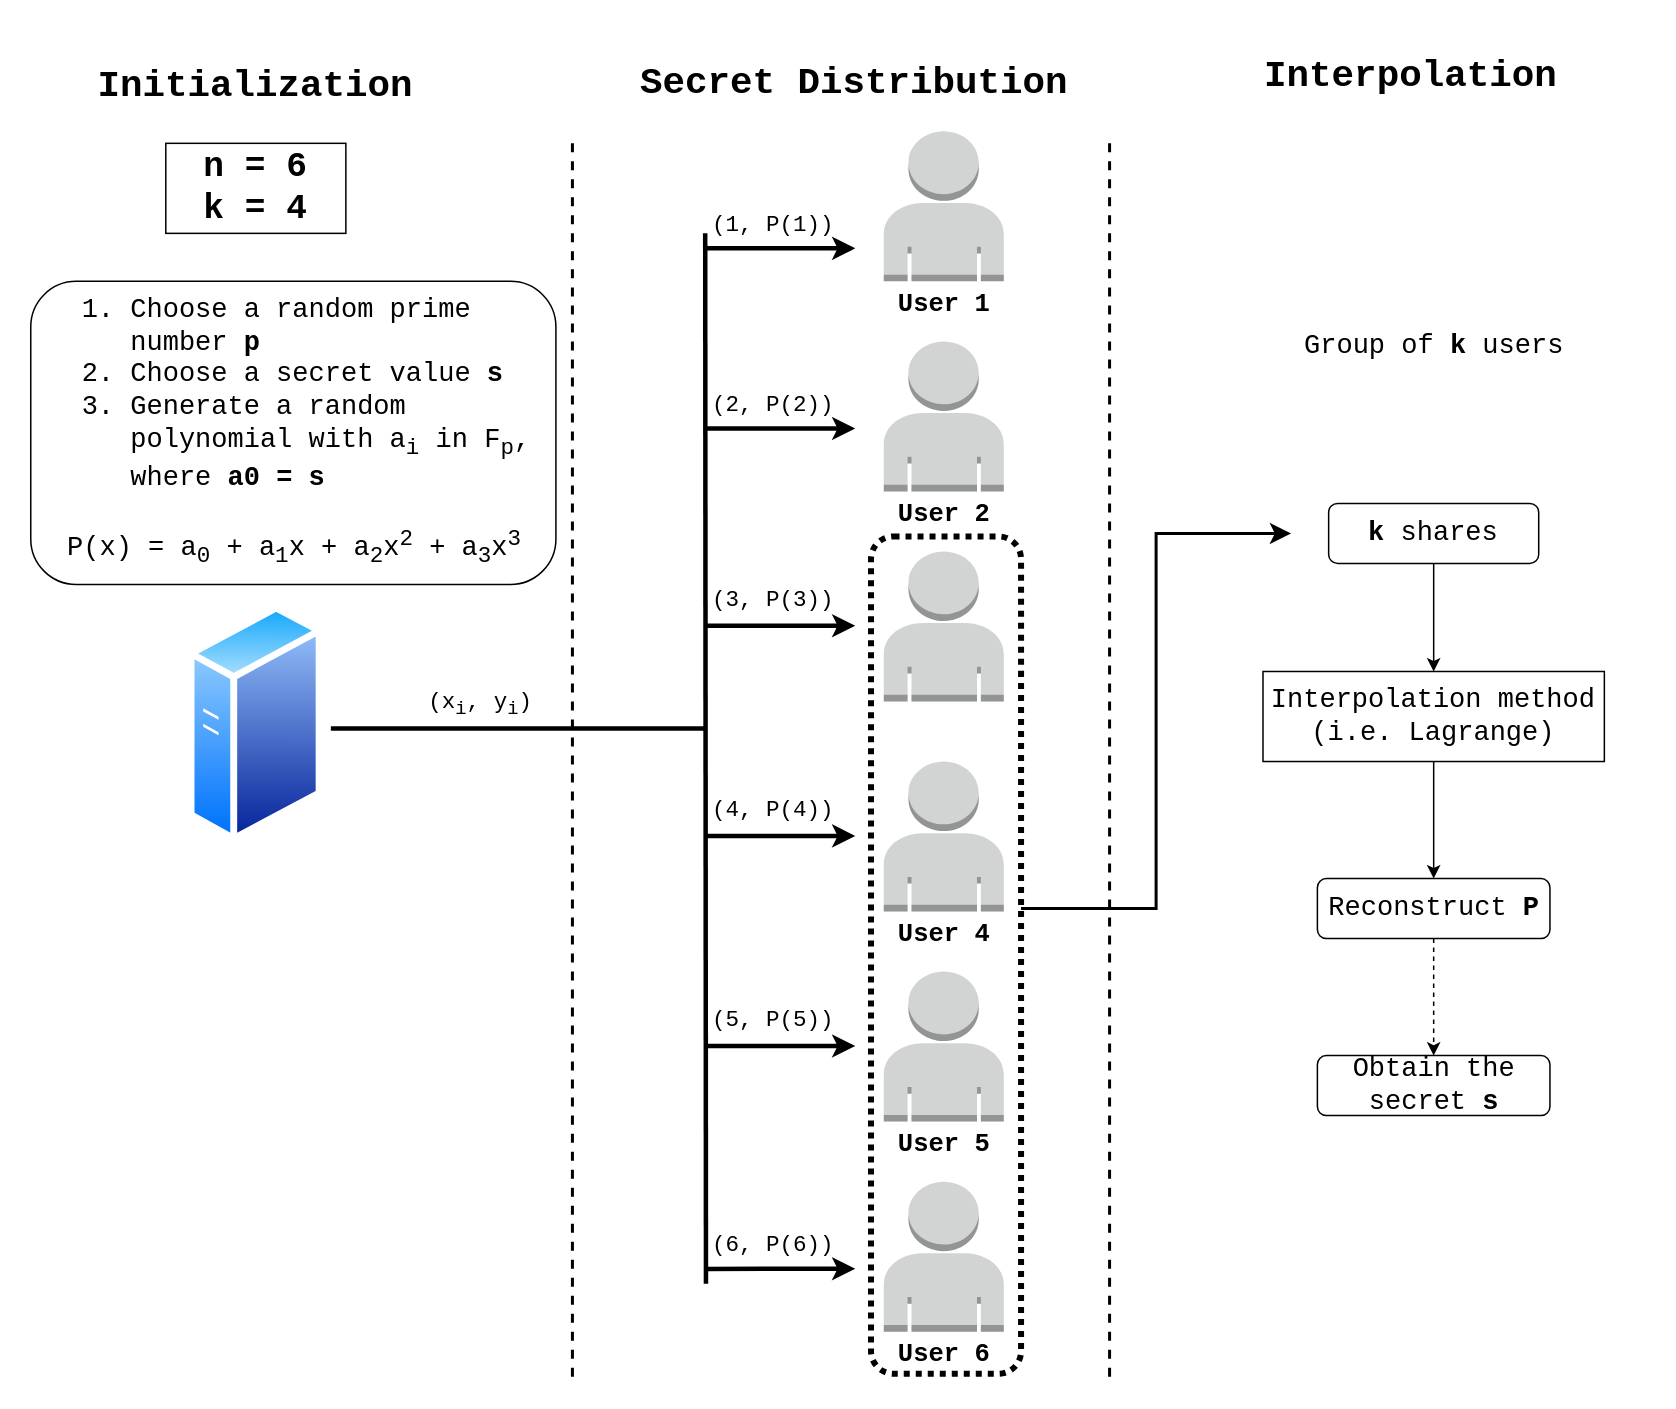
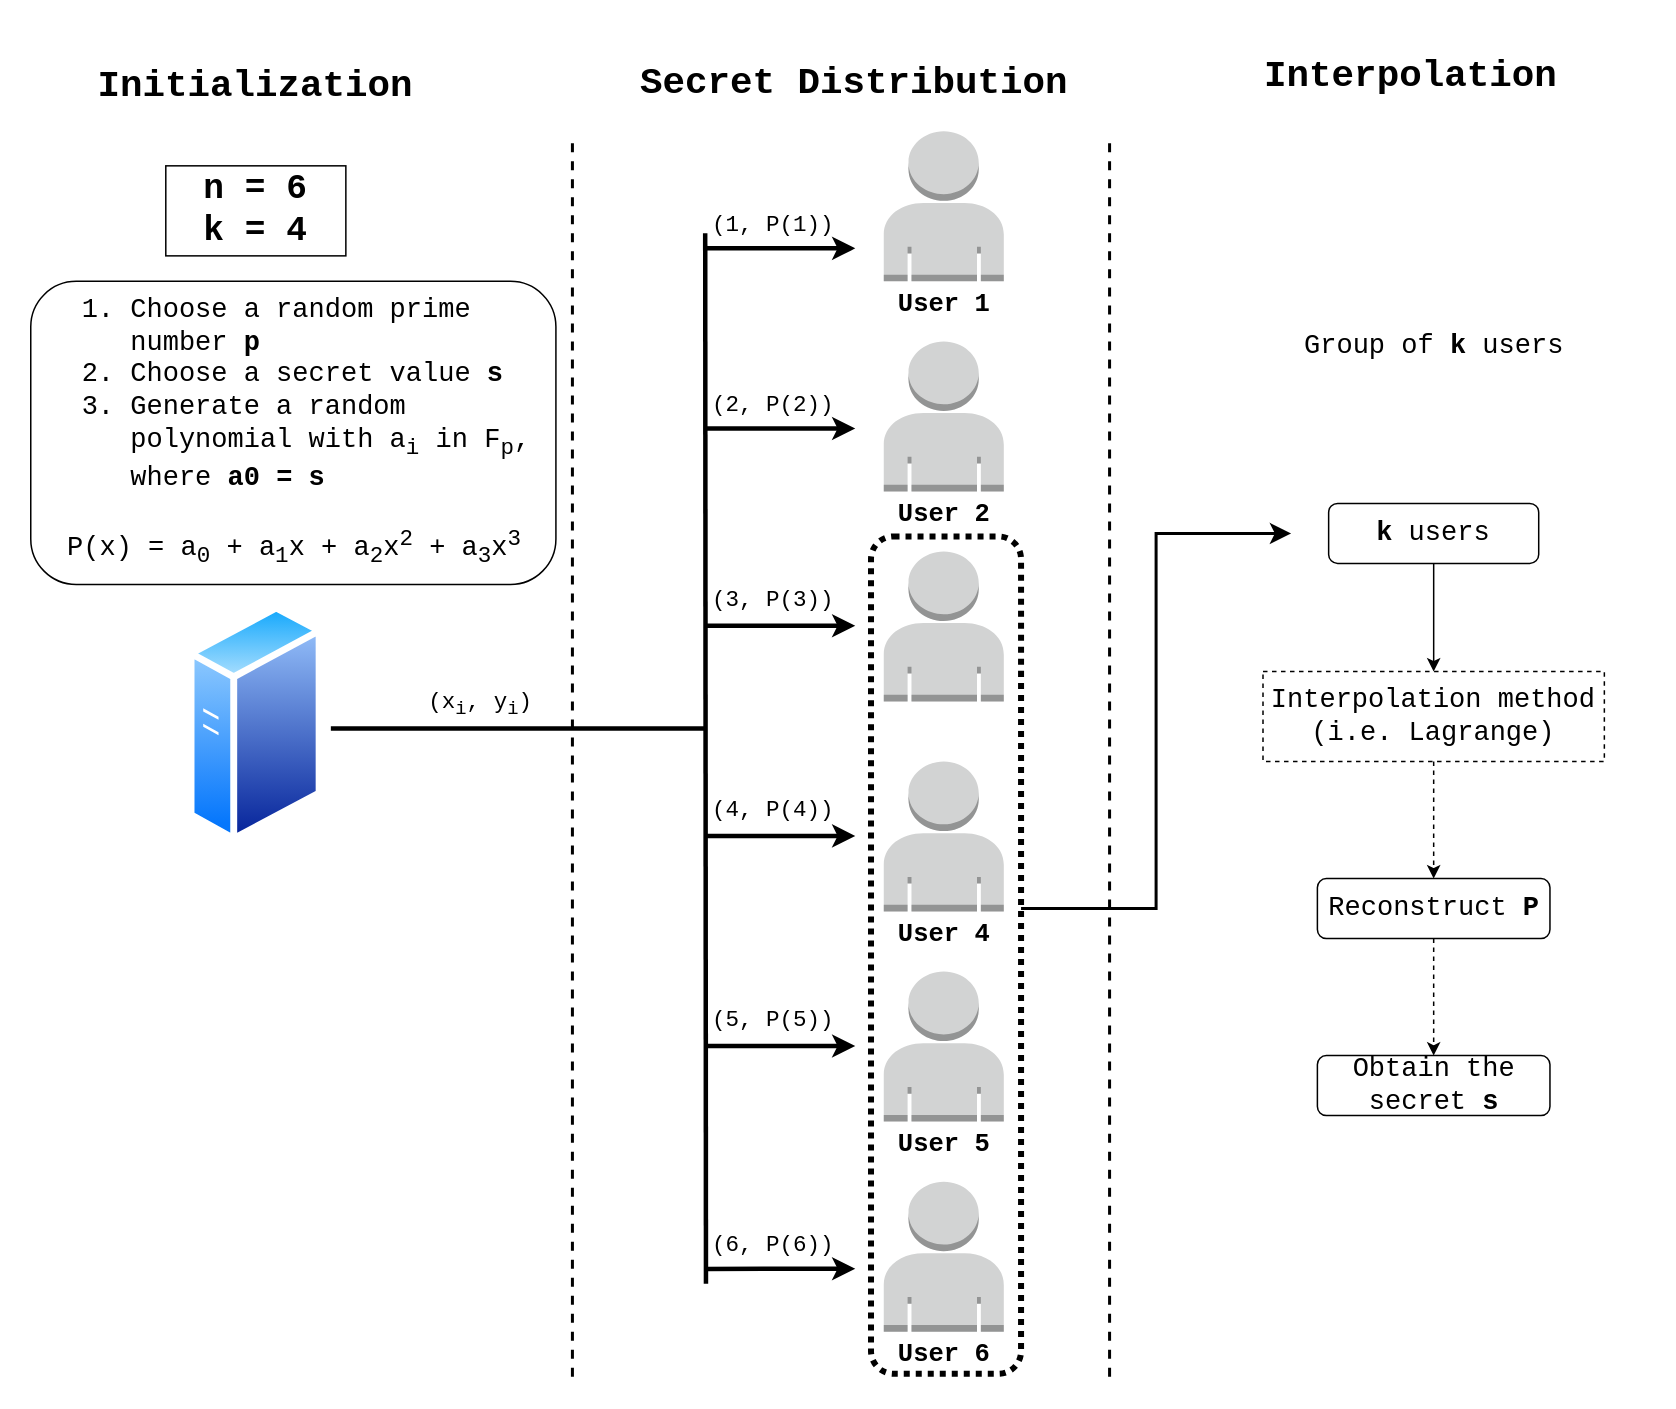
node "n = 6 k = 4": moved (256, 188) -> (256, 211)
node "k shares": label "k shares" -> "k users"
node "Interpolation method (i.e. Lagrange)": style solid -> dashed
edge "Interpolation method (i.e. Lagrange)" -> "Reconstruct P": style solid -> dashed
